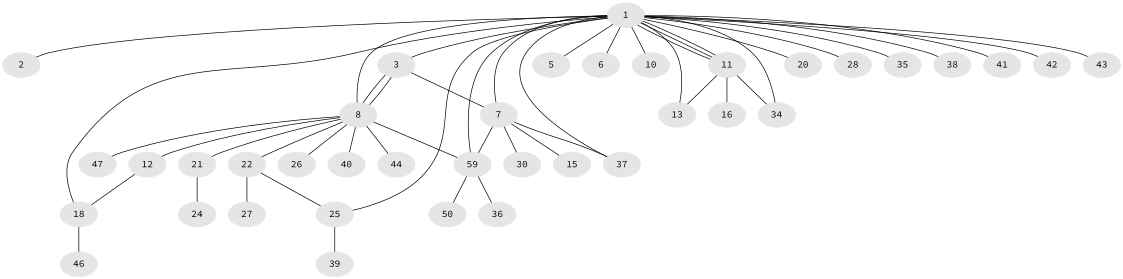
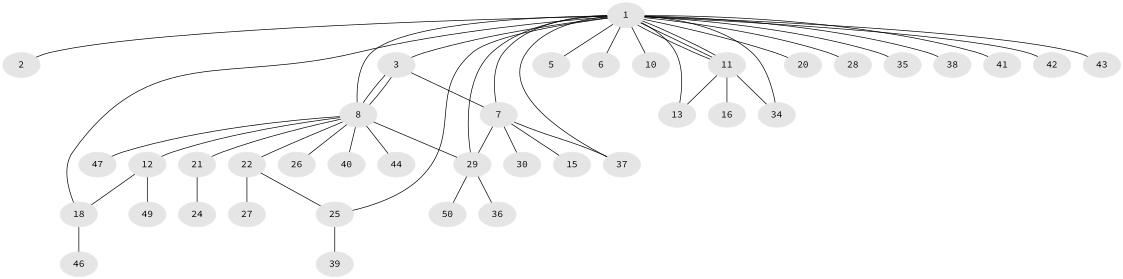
node "59": label "59" -> "29"
node "49": added
